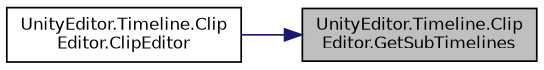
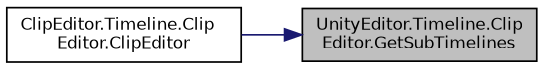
node "UnityEditor.Timeline.Clip Editor.ClipEditor": label "UnityEditor.Timeline.Clip Editor.ClipEditor" -> "ClipEditor.Timeline.Clip Editor.ClipEditor"
